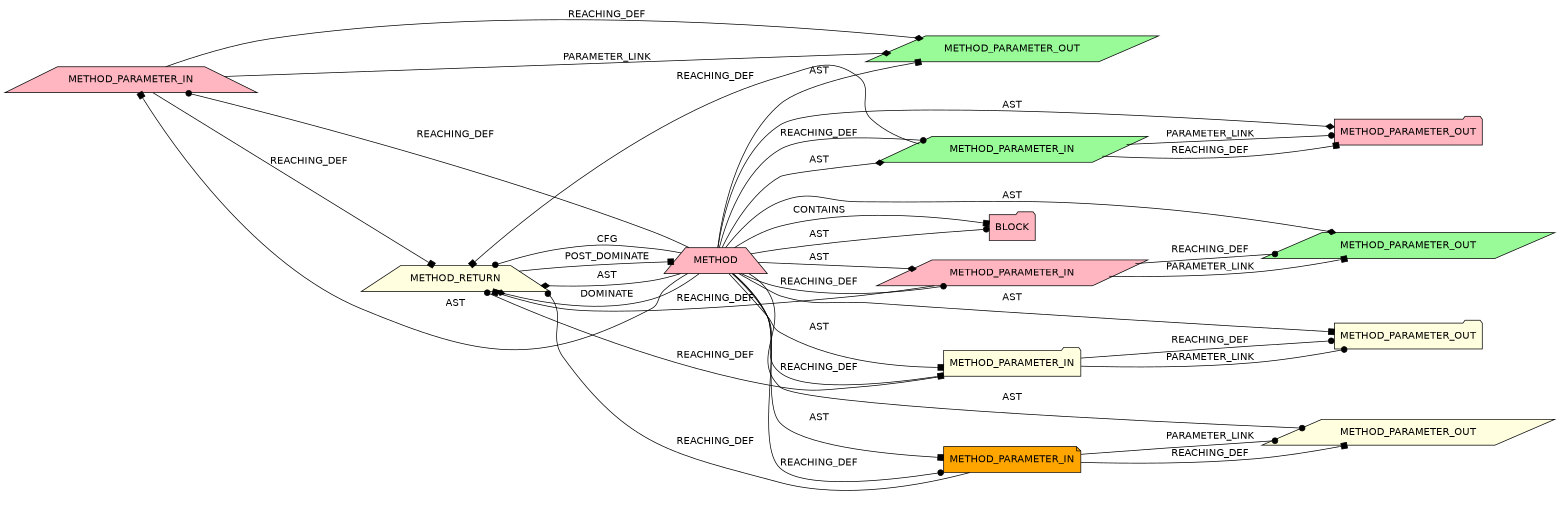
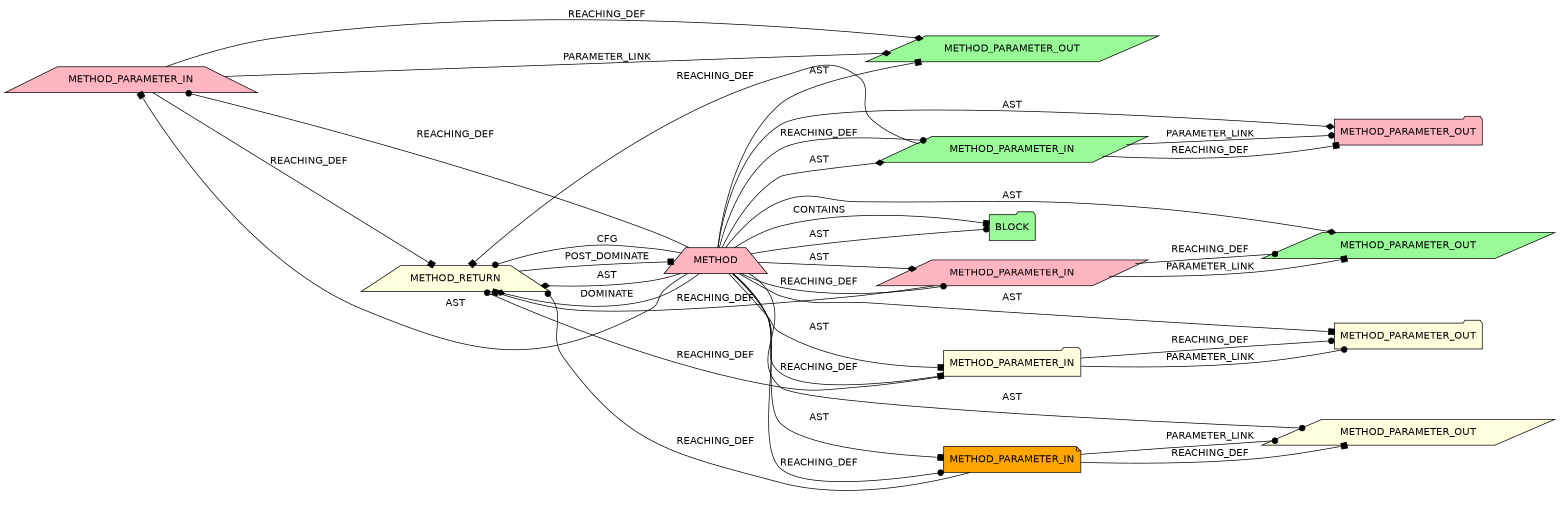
node "BLOCK": fillcolor lightpink -> palegreen
